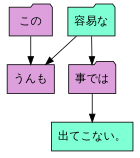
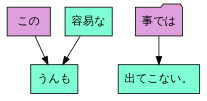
node "この": shape folder -> box
node "容易な": shape folder -> box
edge "容易な" -> "事では": removed
node "うんも": fillcolor plum -> aquamarine
